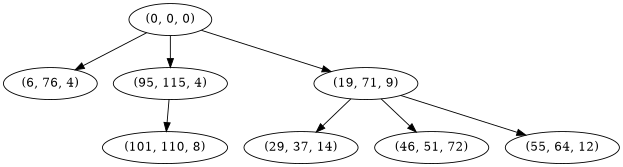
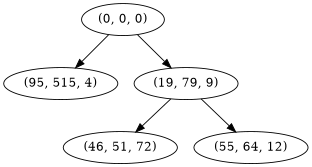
node "(6, 76, 4)": removed
node "(95, 115, 4)": label "(95, 115, 4)" -> "(95, 515, 4)"
node "(19, 71, 9)": label "(19, 71, 9)" -> "(19, 79, 9)"
node "(101, 110, 8)": removed
node "(29, 37, 14)": removed
